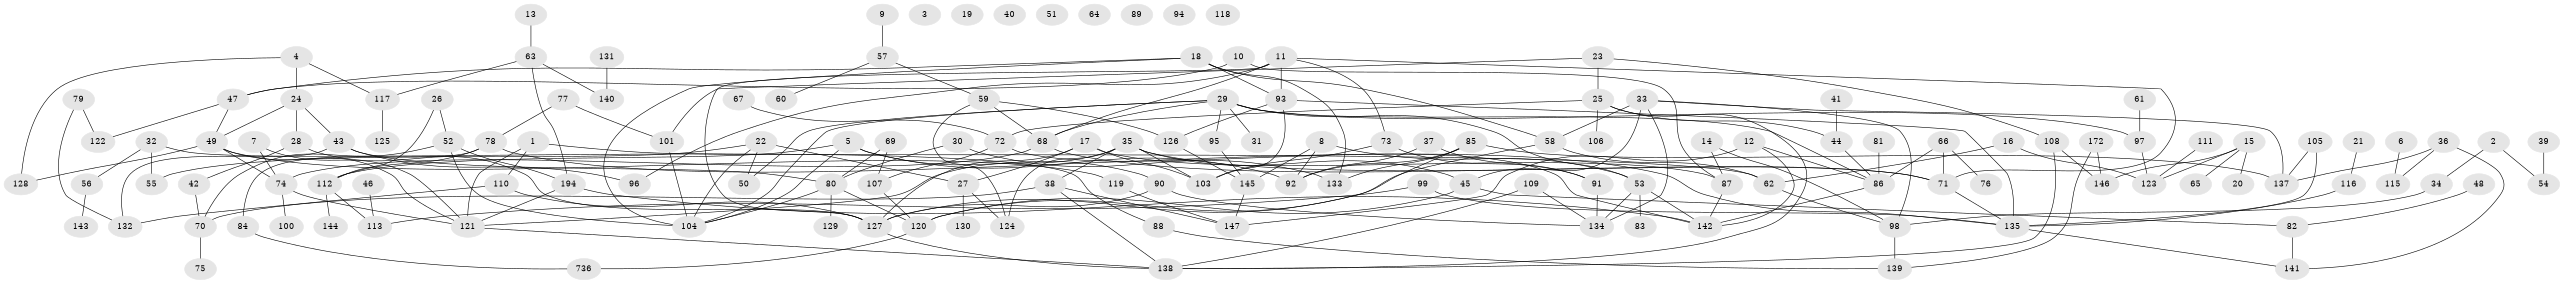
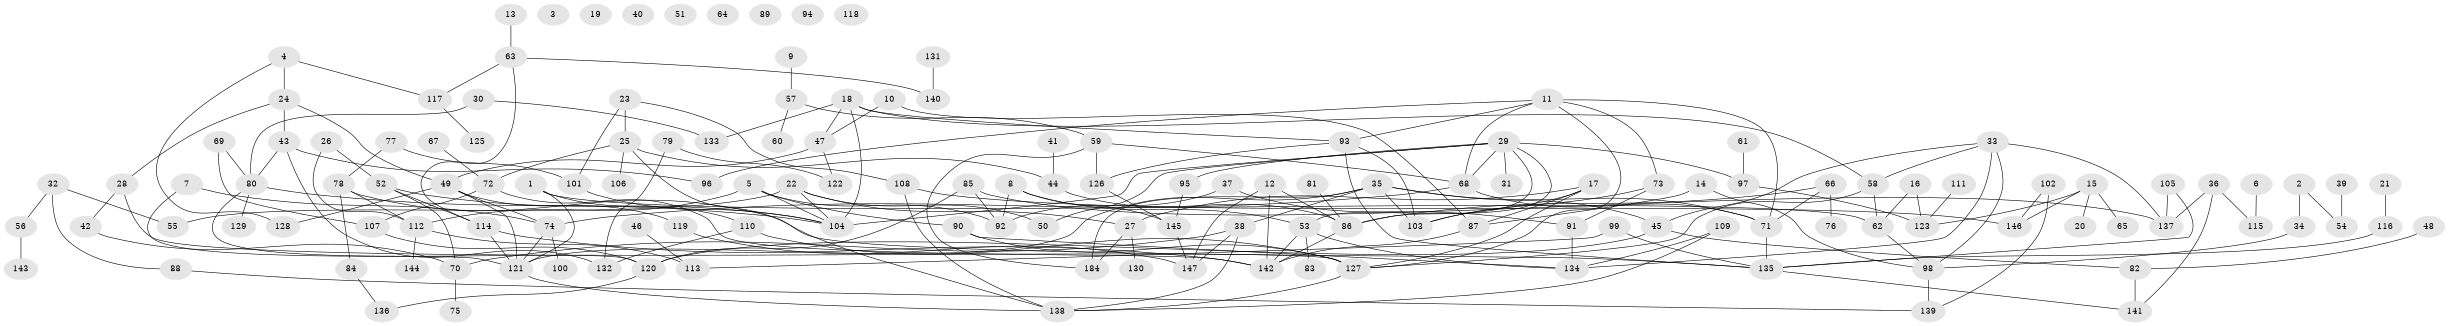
node "172": label "172" -> "102"
edge "85" -- "133": removed
node "194": label "194" -> "114"
node "124": label "124" -> "184"
node "736": label "736" -> "136"
